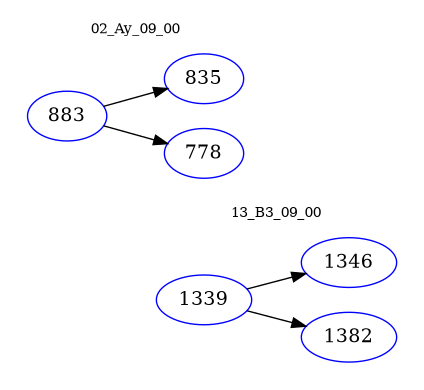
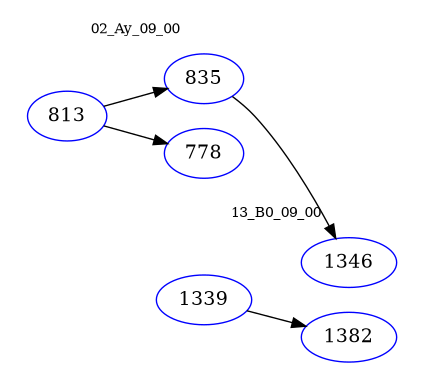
node "883": label "883" -> "813"
cluster "13_B3_09_00": label "13_B3_09_00" -> "13_B0_09_00"
edge "1339" -> "1346": now "835" -> "1346"
